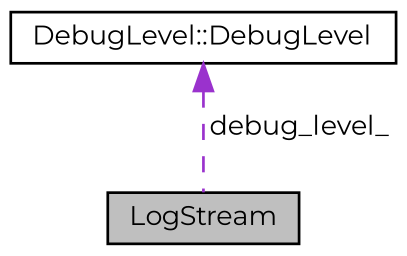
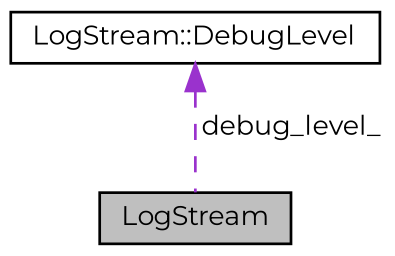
node "DebugLevel::DebugLevel": label "DebugLevel::DebugLevel" -> "LogStream::DebugLevel"
